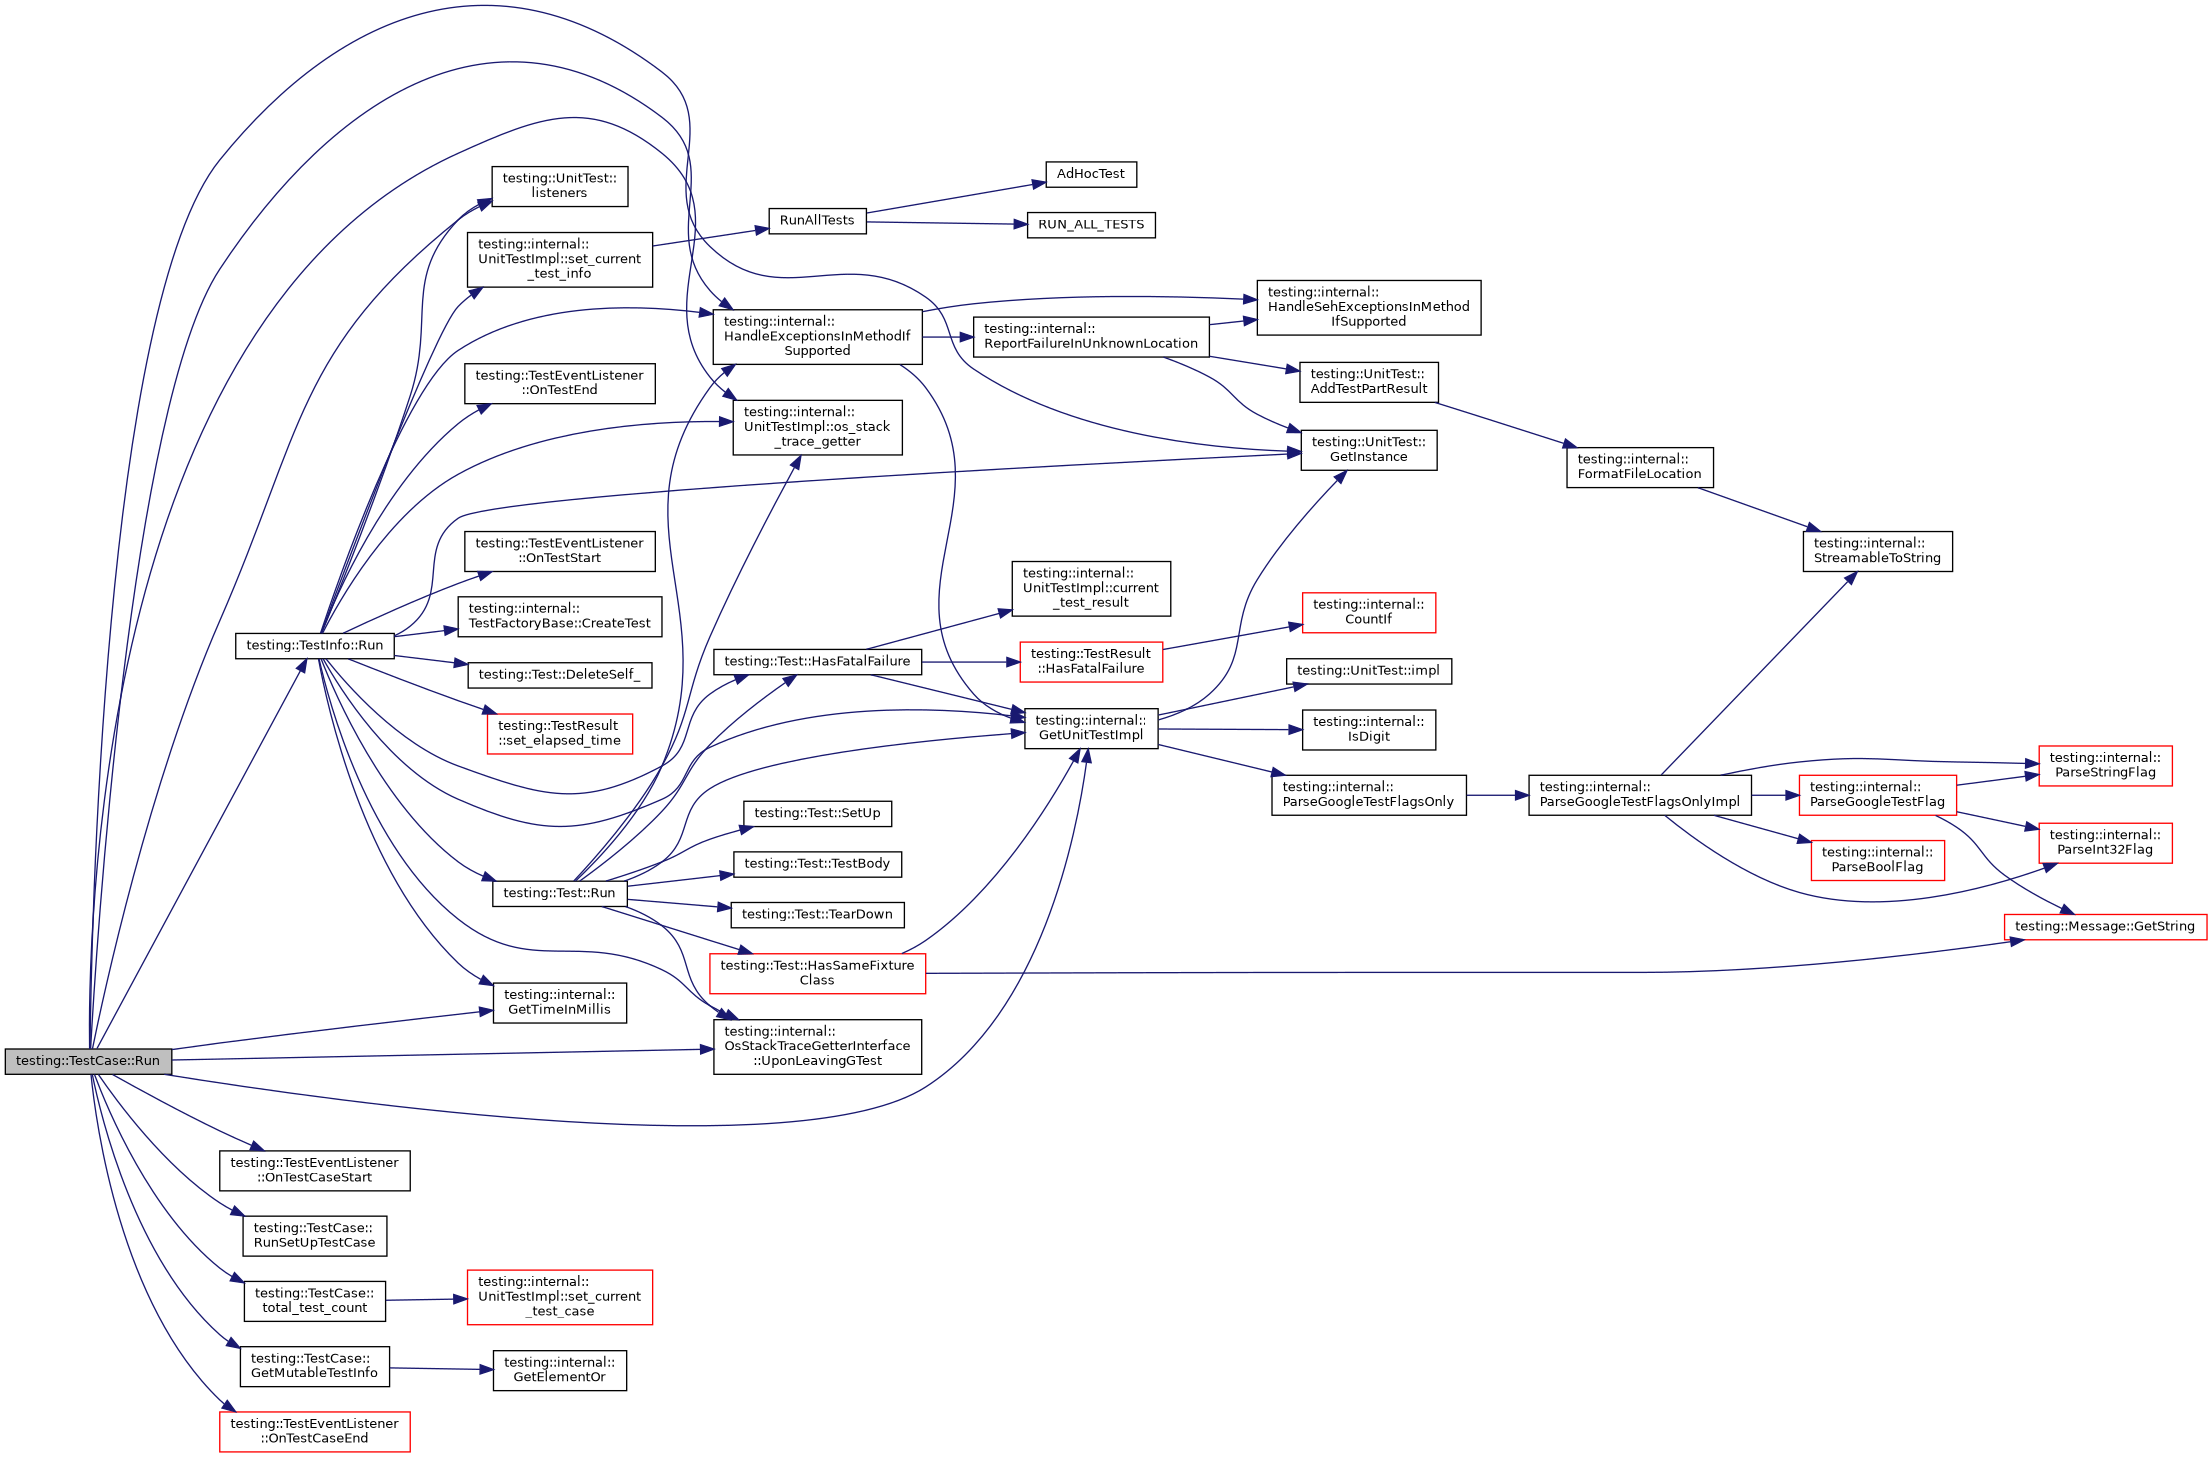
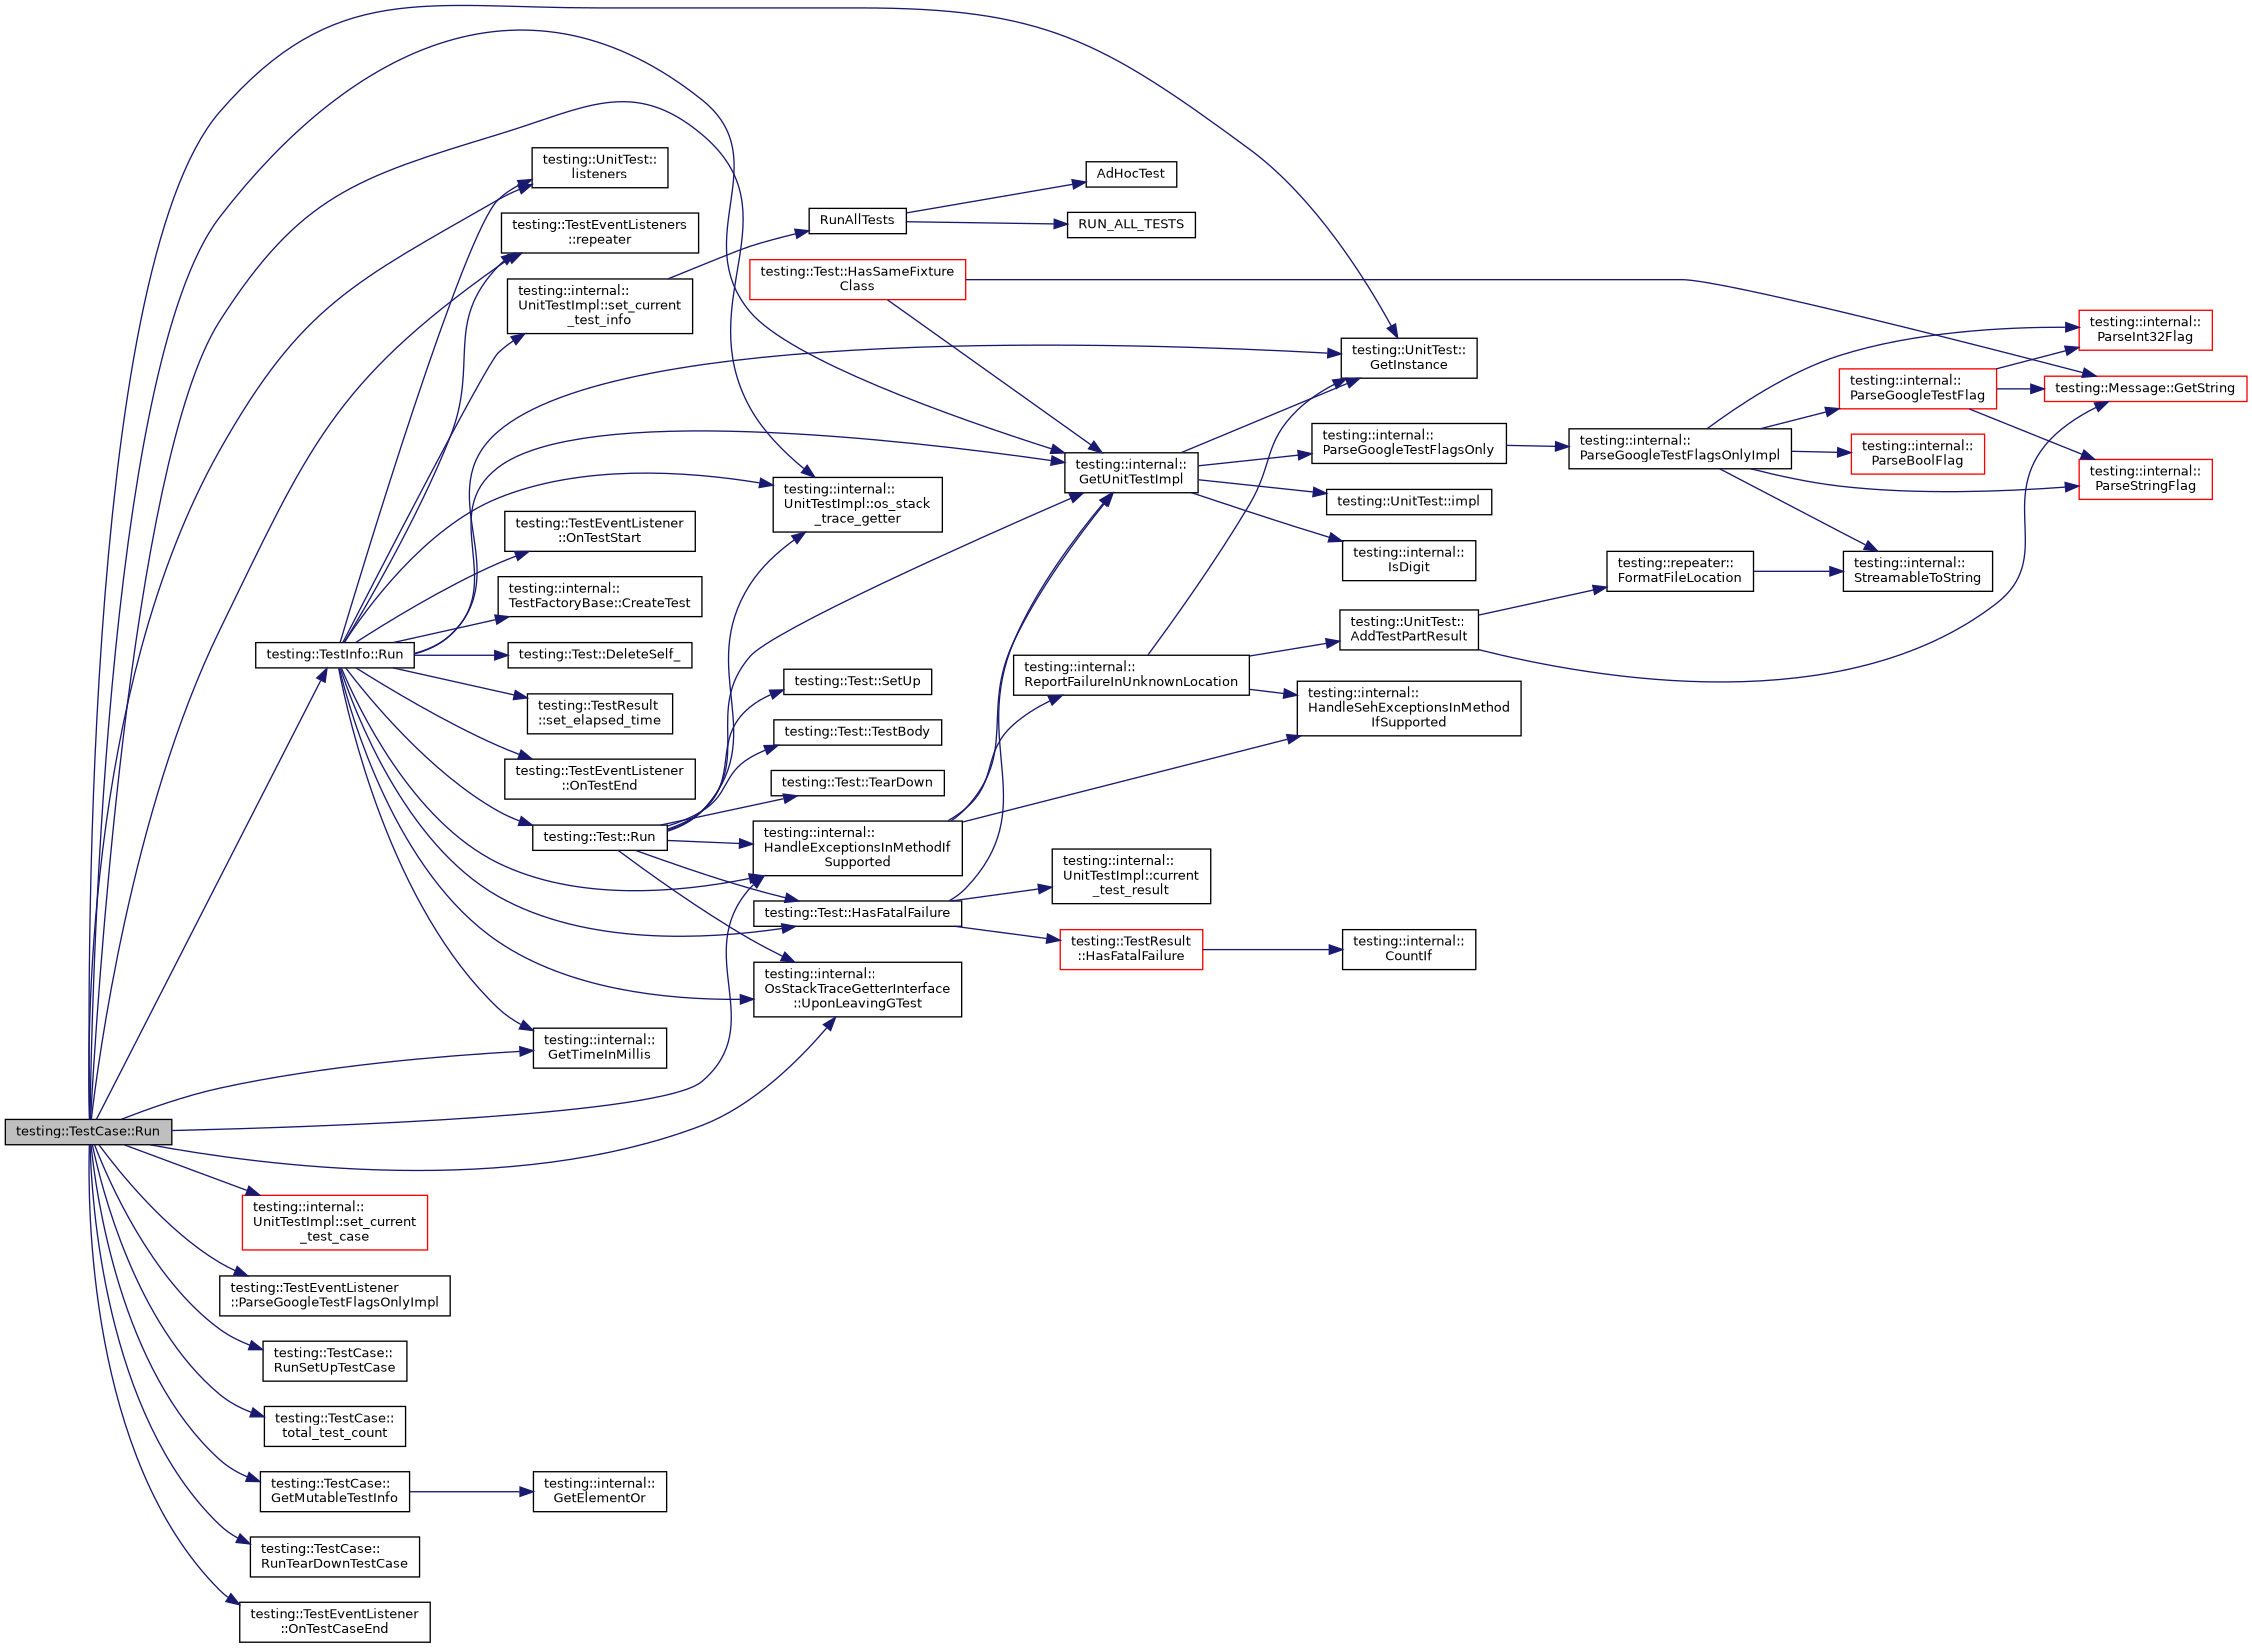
node "testing::TestEventListeners ::repeater": added
node "testing::internal:: FormatFileLocation": label "testing::internal:: FormatFileLocation" -> "testing::repeater:: FormatFileLocation"
node "testing::internal:: CountIf": color red -> black
edge "testing::UnitTest:: AddTestPartResult" -> "testing::Message::GetString": added
node "testing::TestResult ::set_elapsed_time": color red -> black
edge "testing::Test::Run" -> "testing::Test::HasSameFixture Class": removed
node "testing::TestEventListener ::OnTestCaseStart": label "testing::TestEventListener ::OnTestCaseStart" -> "testing::TestEventListener ::ParseGoogleTestFlagsOnlyImpl"
edge "testing::TestCase:: total_test_count" -> "testing::internal:: UnitTestImpl::set_current _test_case": now "testing::TestCase::Run" -> "testing::internal:: UnitTestImpl::set_current _test_case"
node "testing::TestEventListener ::OnTestCaseEnd": color red -> black
node "testing::TestCase:: RunTearDownTestCase": added
